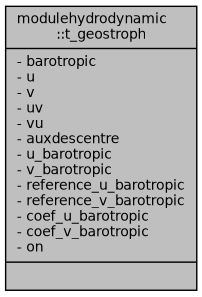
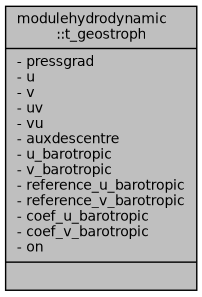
node "modulehydrodynamic": text "- barotropic" -> "- pressgrad"
